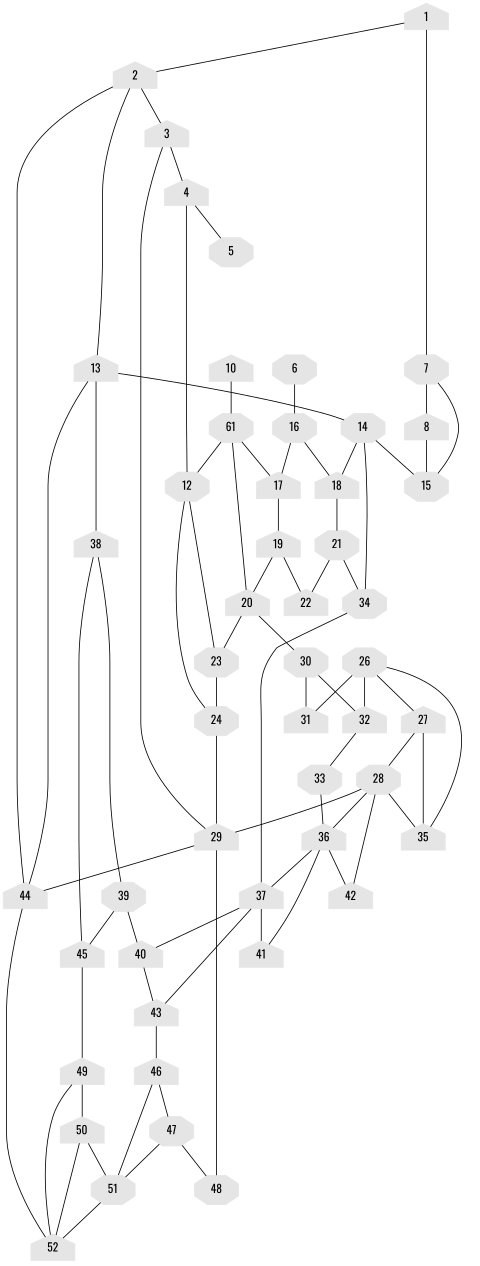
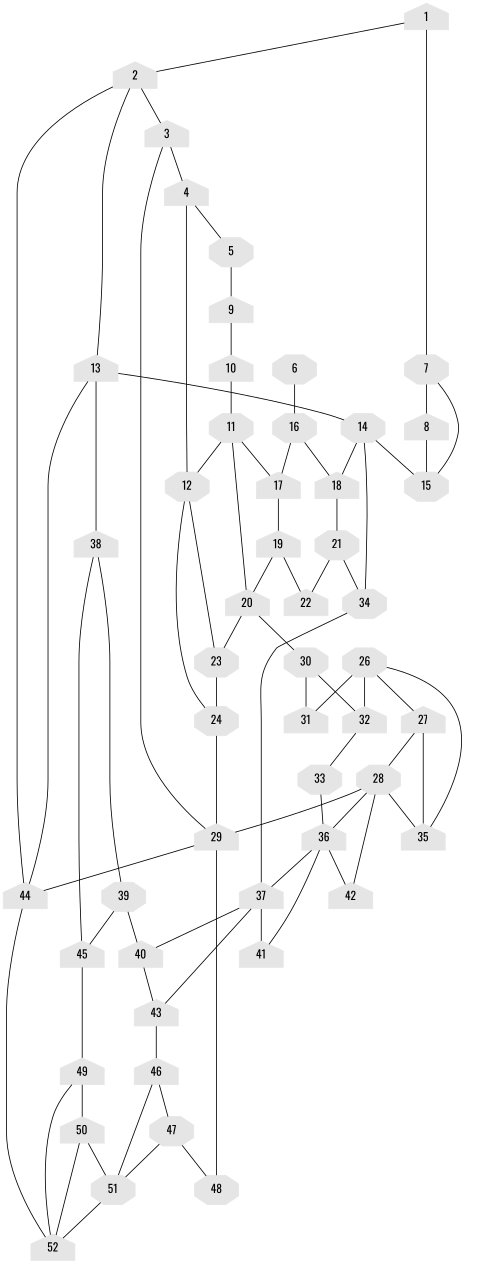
node "9": added
node "61": label "61" -> "11"
